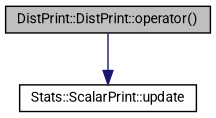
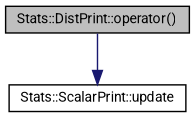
node "DistPrint::DistPrint::operator()": label "DistPrint::DistPrint::operator()" -> "Stats::DistPrint::operator()"
